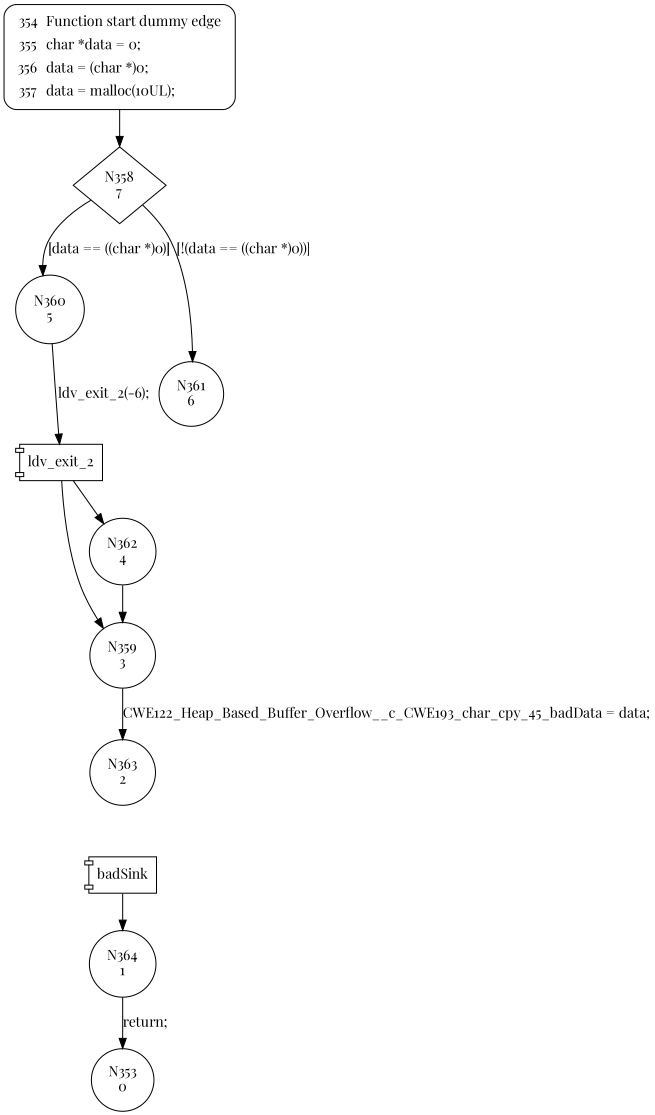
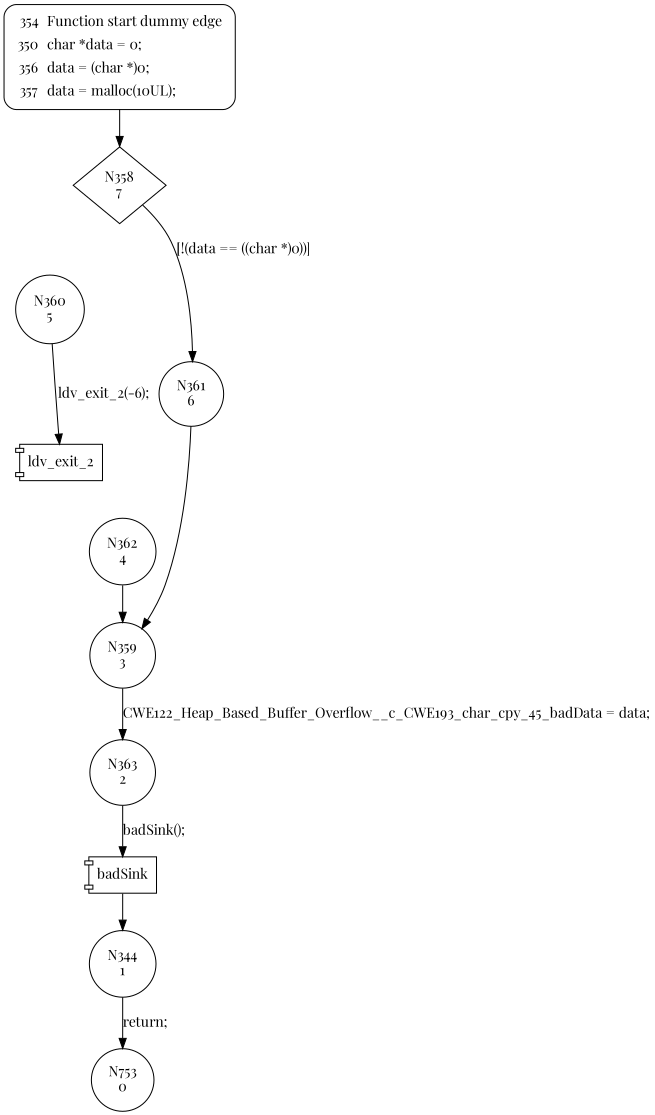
node "354": text "355" -> "350"
edge "N358 7" -> "N360 5": removed, label "[data == ((char *)0)]"
edge "ldv_exit_2" -> "N362 4": removed
edge "ldv_exit_2" -> "N359 3": now "N361 6" -> "N359 3"
edge "N363 2" -> "badSink": added, label "badSink();"
node "N364 1": label "N364 1" -> "N344 1"
node "N353 0": label "N353 0" -> "N753 0"
